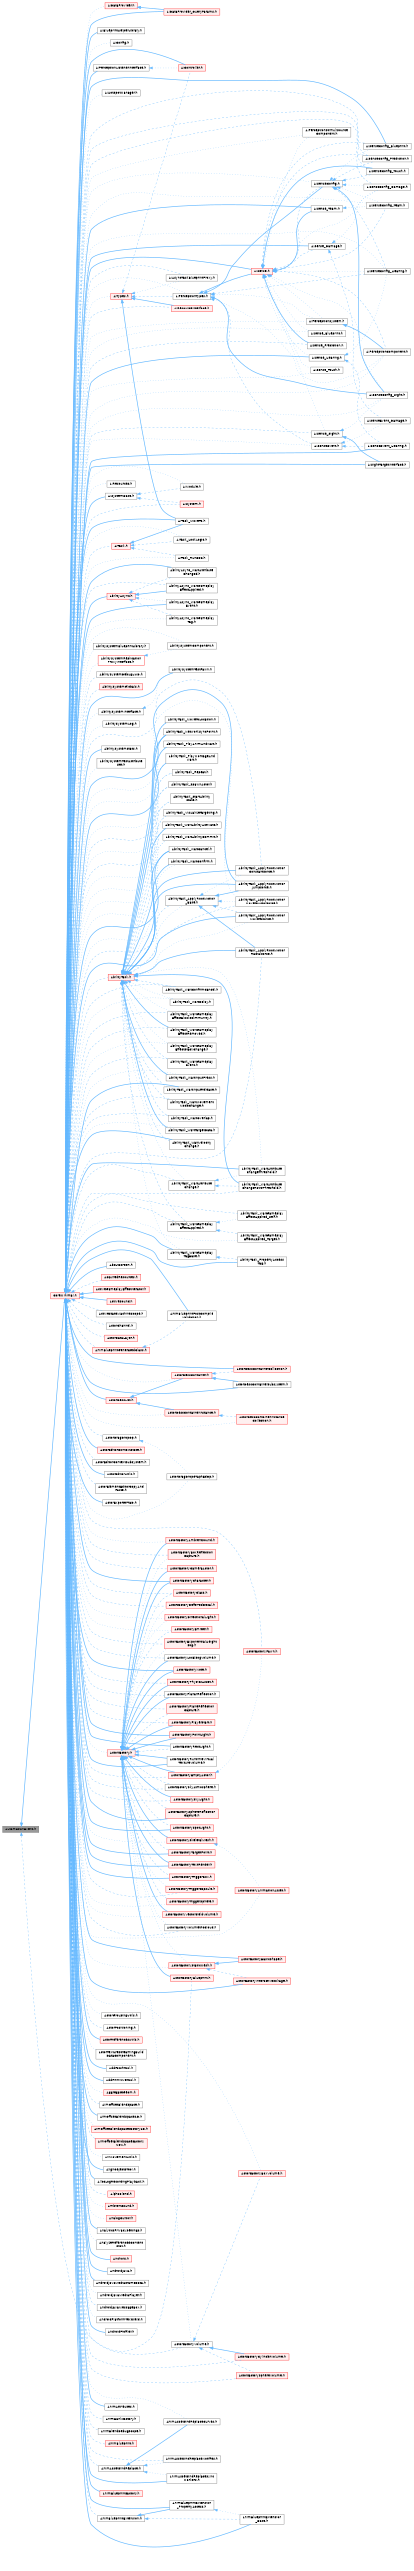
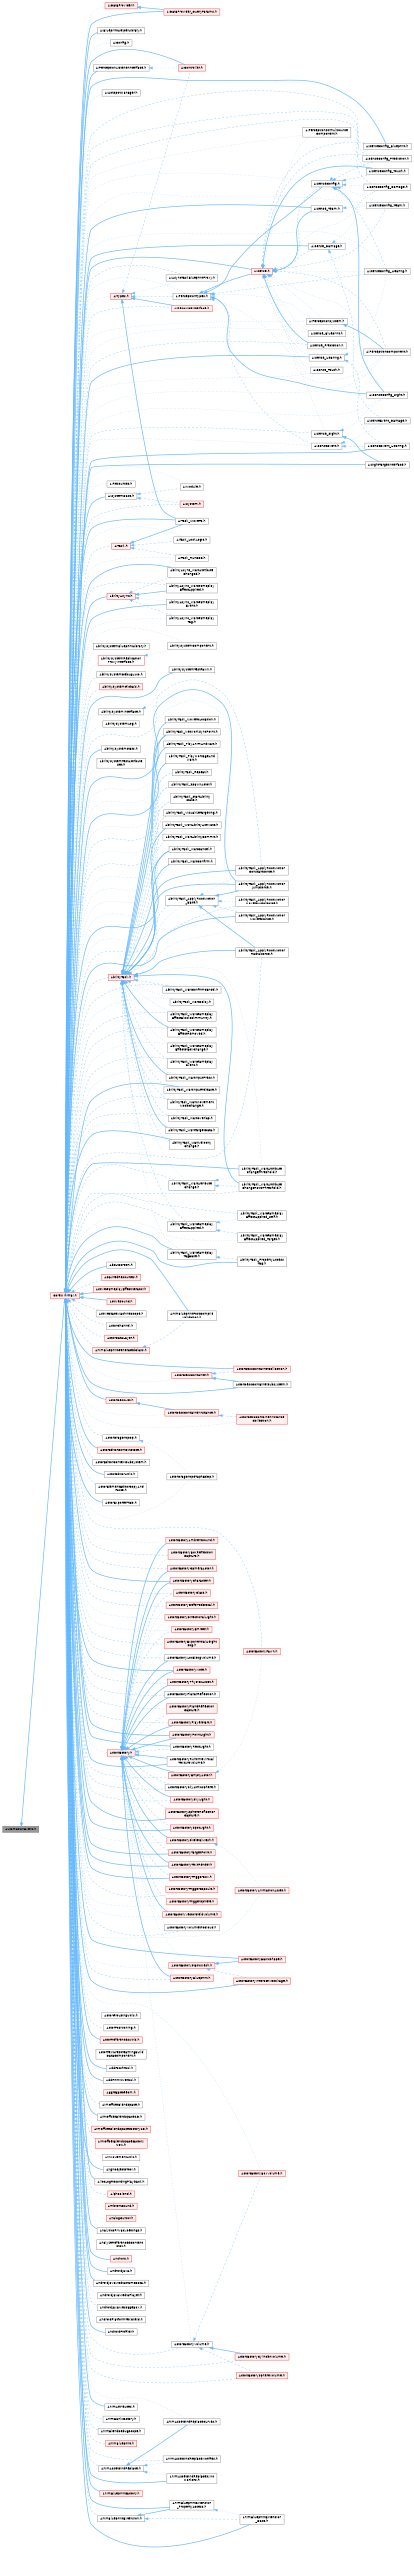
edge "ActorDescContainer.h" -> "ActorDescList.h": removed
edge "ActorFactoryBlueprint.h" -> "AutomationEvent.h": now "ActorFactoryBlueprint.h" -> "CoreMinimal.h"
